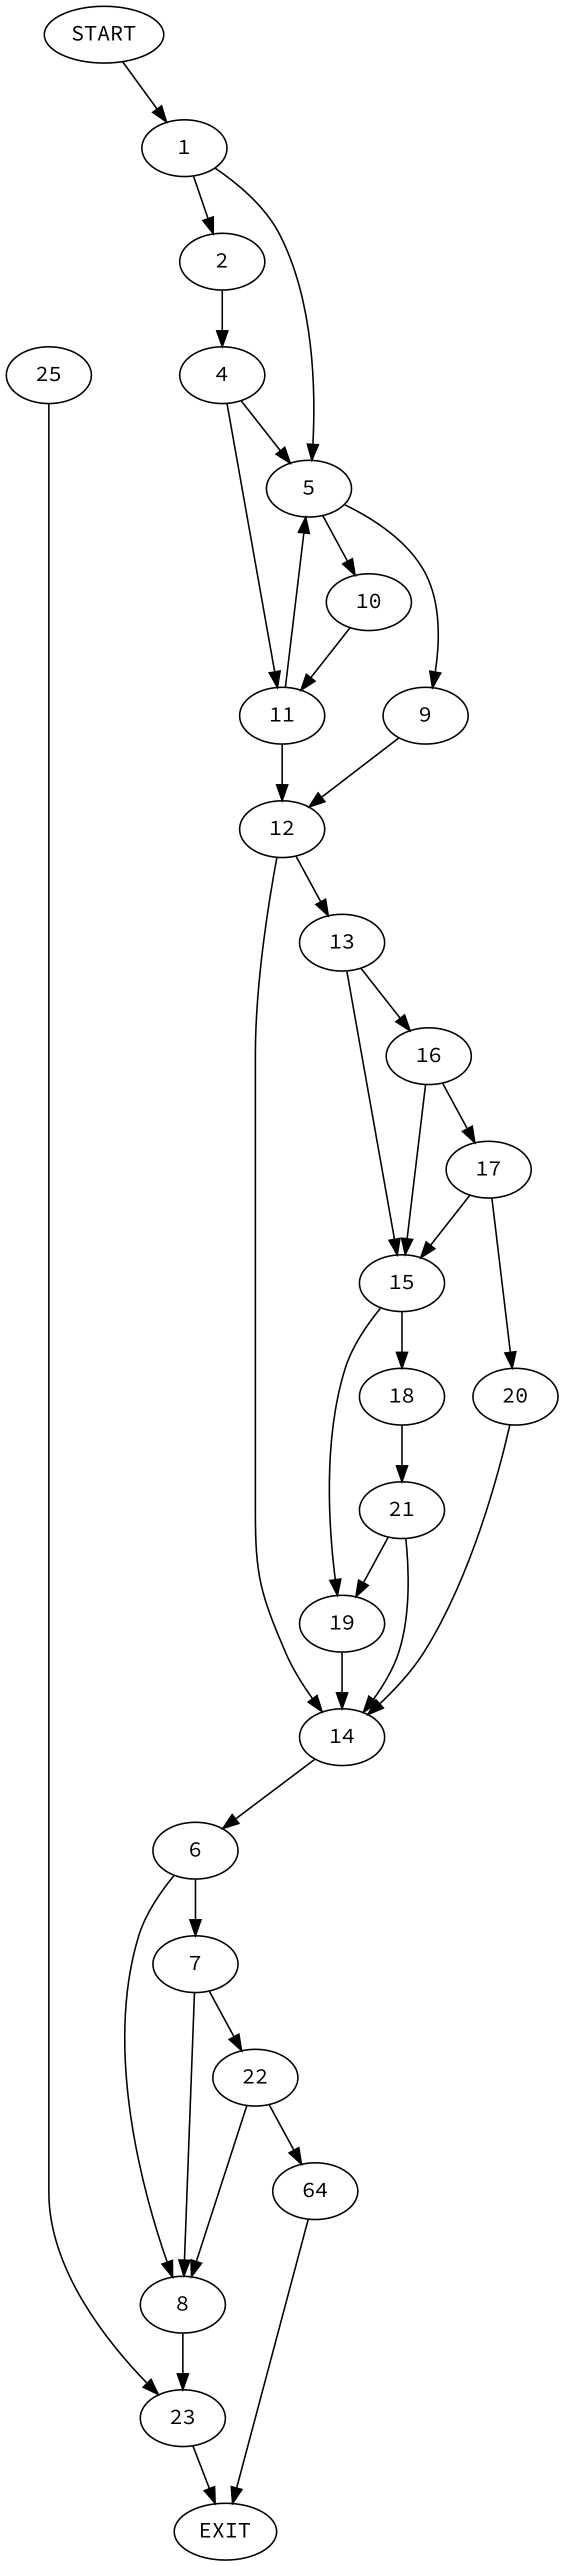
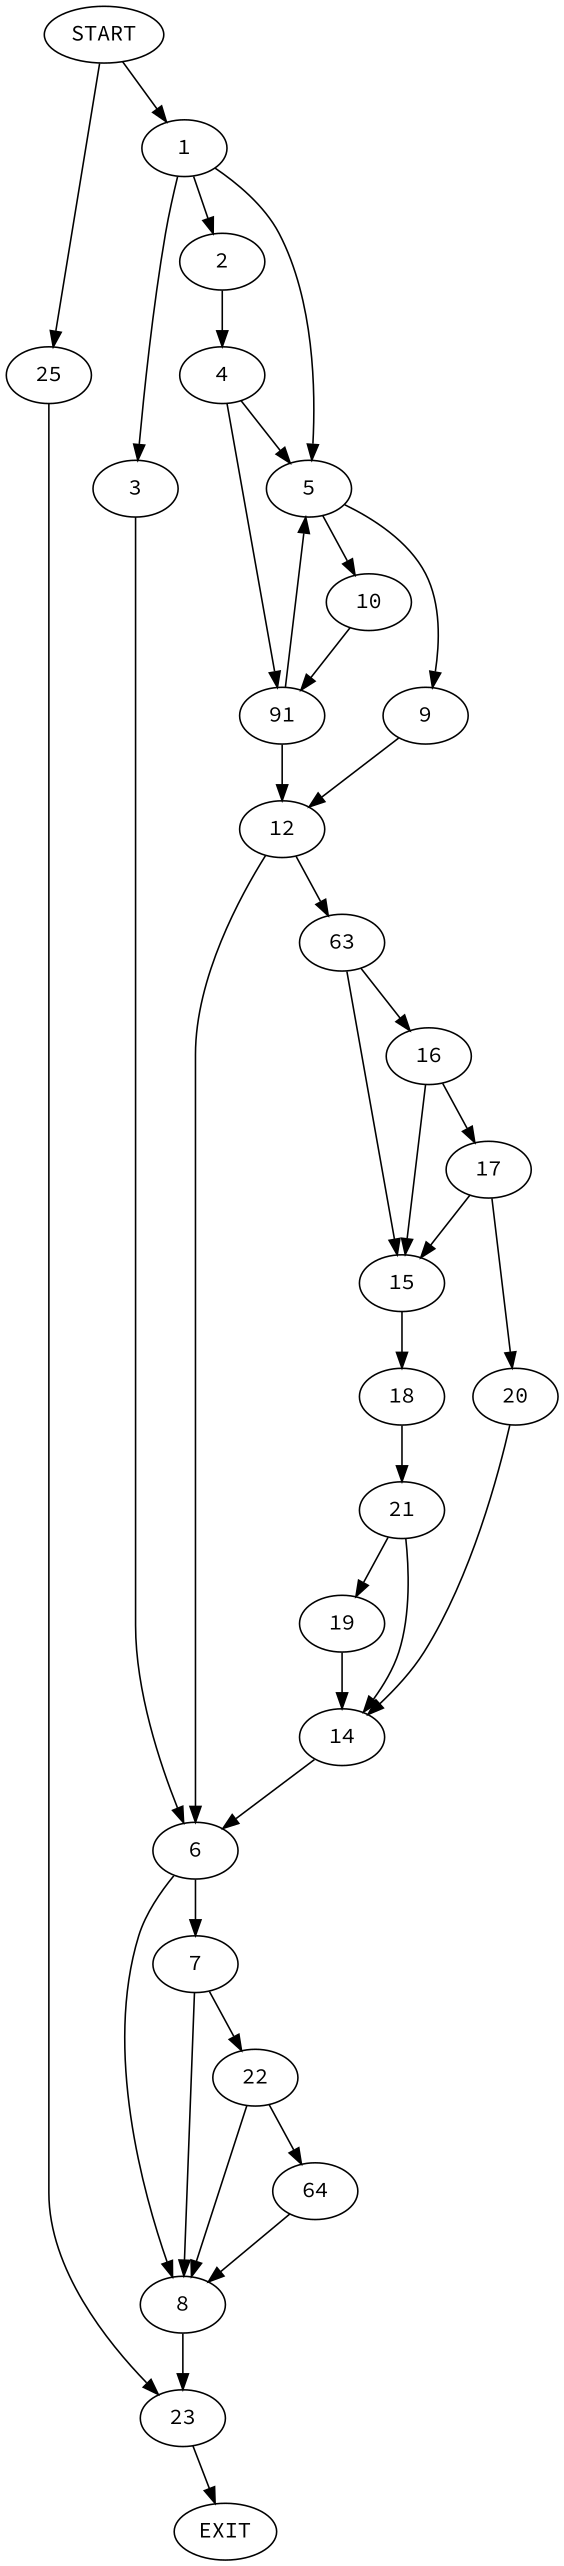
edge "START" -> "25": added
node "3": added
node "11": label "11" -> "91"
node "13": label "13" -> "63"
edge "12" -> "14": now "12" -> "6"
edge "15" -> "19": removed
edge "64" -> "EXIT": now "64" -> "8"
